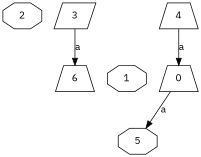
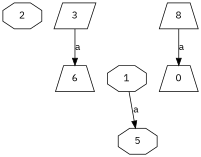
node "4": label "4" -> "8"
edge "0" -> "5": now "1" -> "5"
